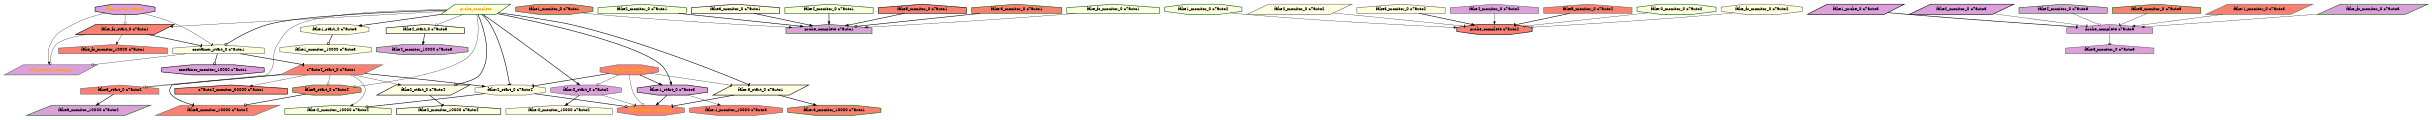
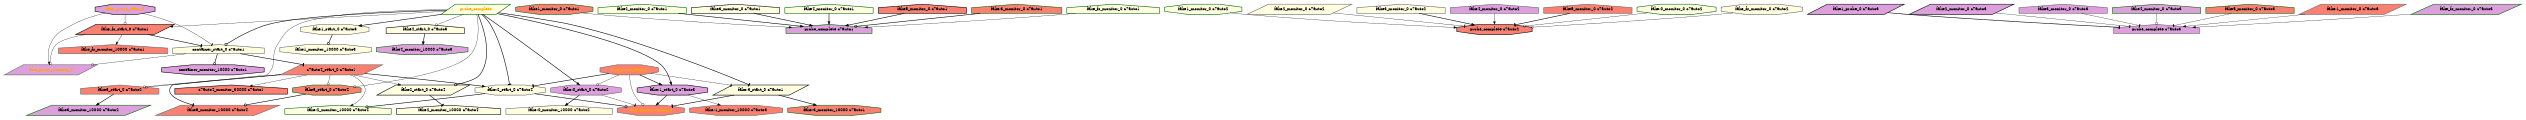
edge "probe_complete c7auto3" -> "fake3_monitor_0 c7auto3": reversed
